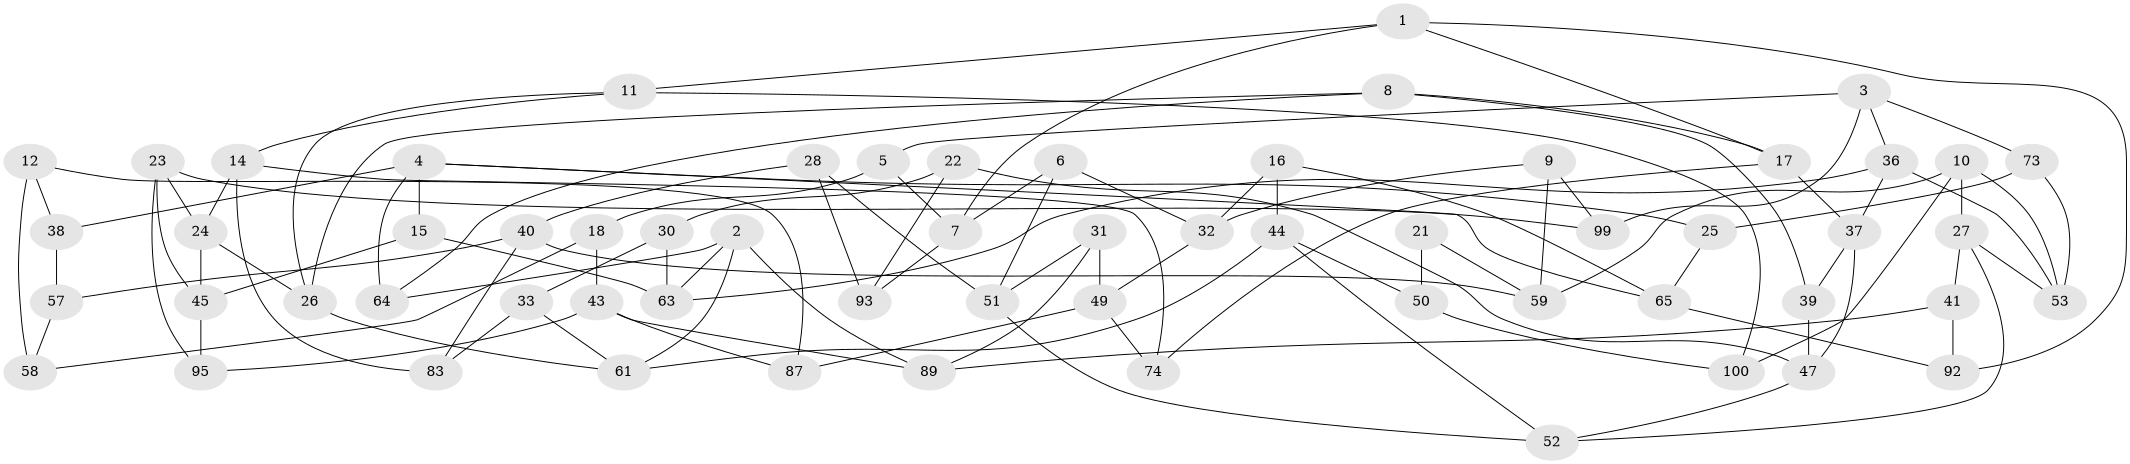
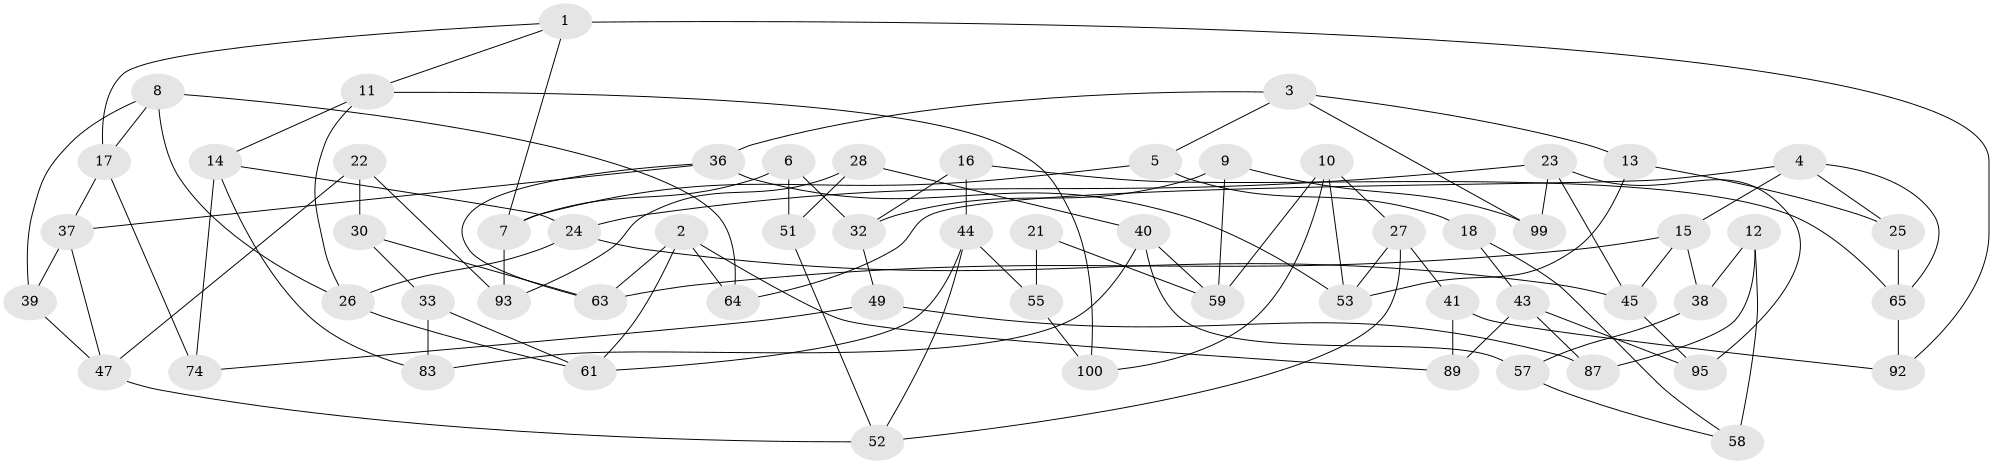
node "73": label "73" -> "13"
edge "4" -- "38": now "15" -- "38"
node "31": removed
node "50": label "50" -> "55"
